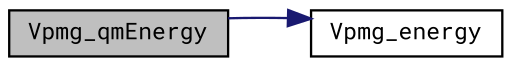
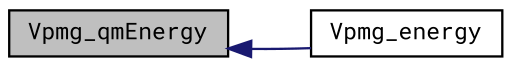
edge "Vpmg_qmEnergy" -> "Vpmg_energy": reversed
